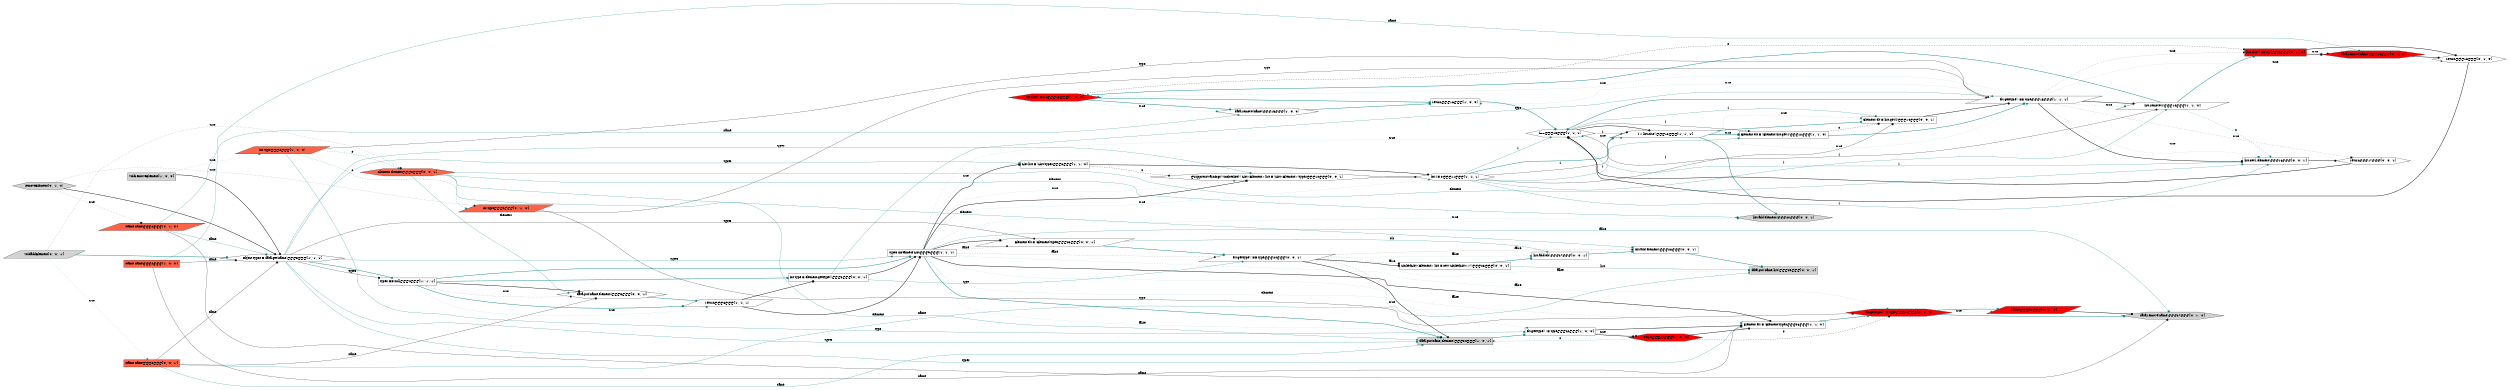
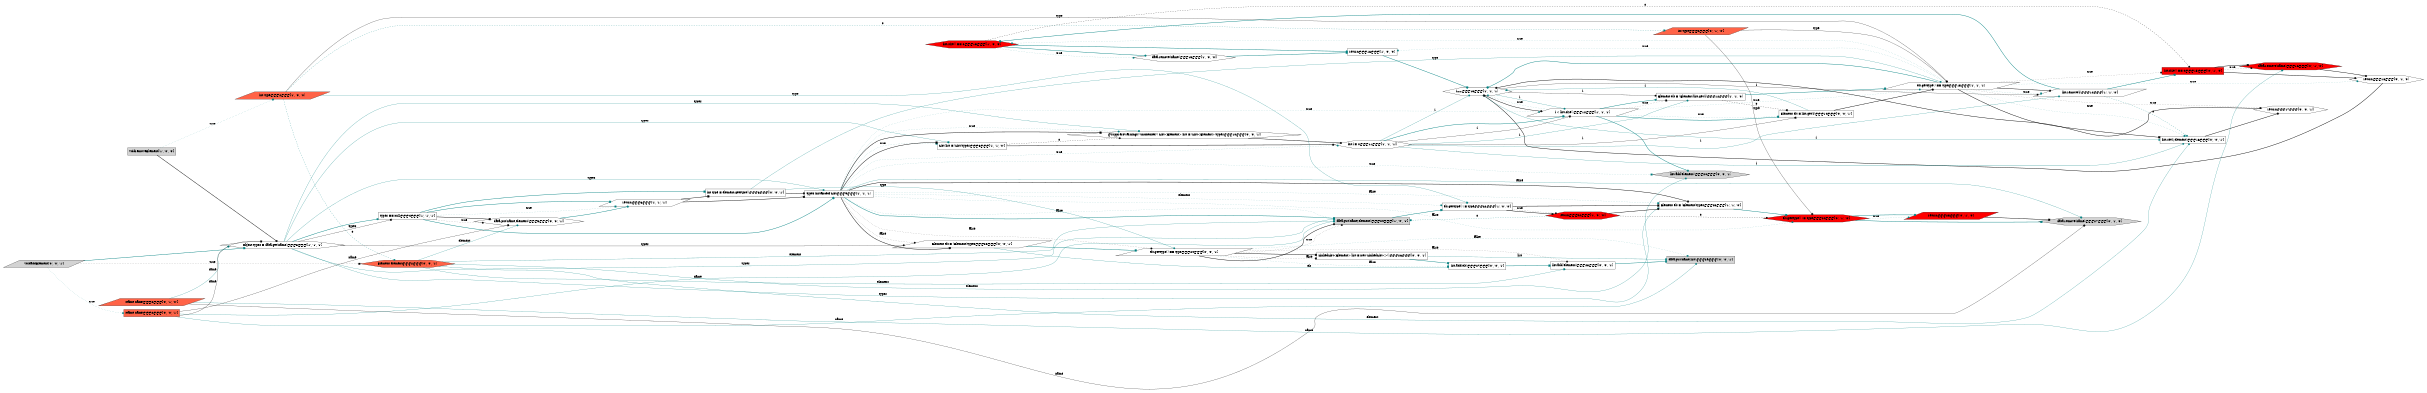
edge "i++@@@13@@@['1', '1', '1']" -> "Element elt = list.get(i)@@@14@@@['0', '0', '1']": reversed
node "removeElement['0', '1', '0']": removed
node "Name name@@@2@@@['1', '0', '0']": removed
